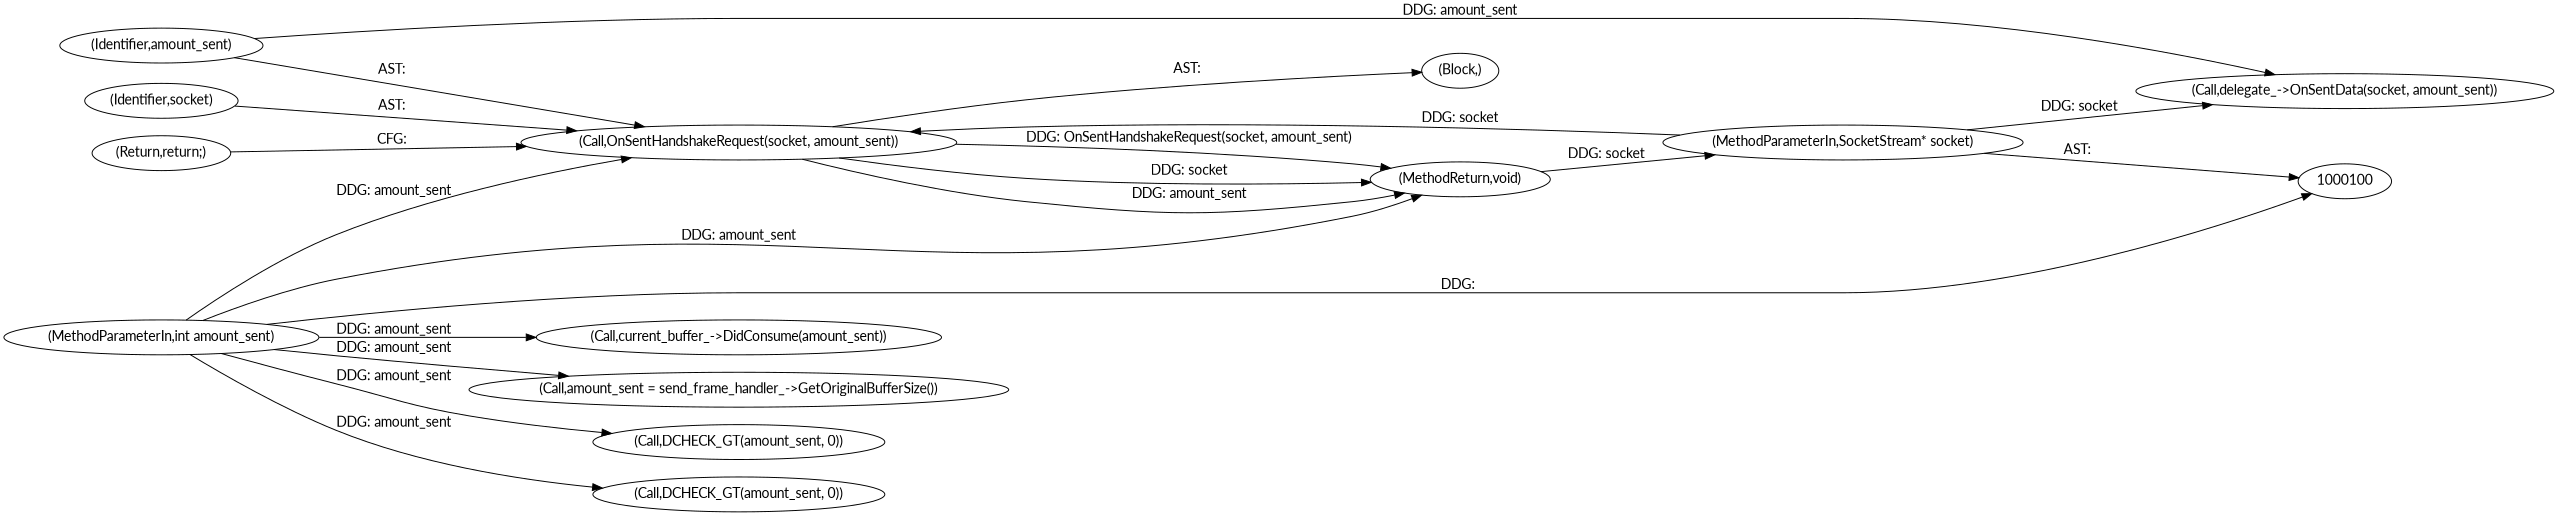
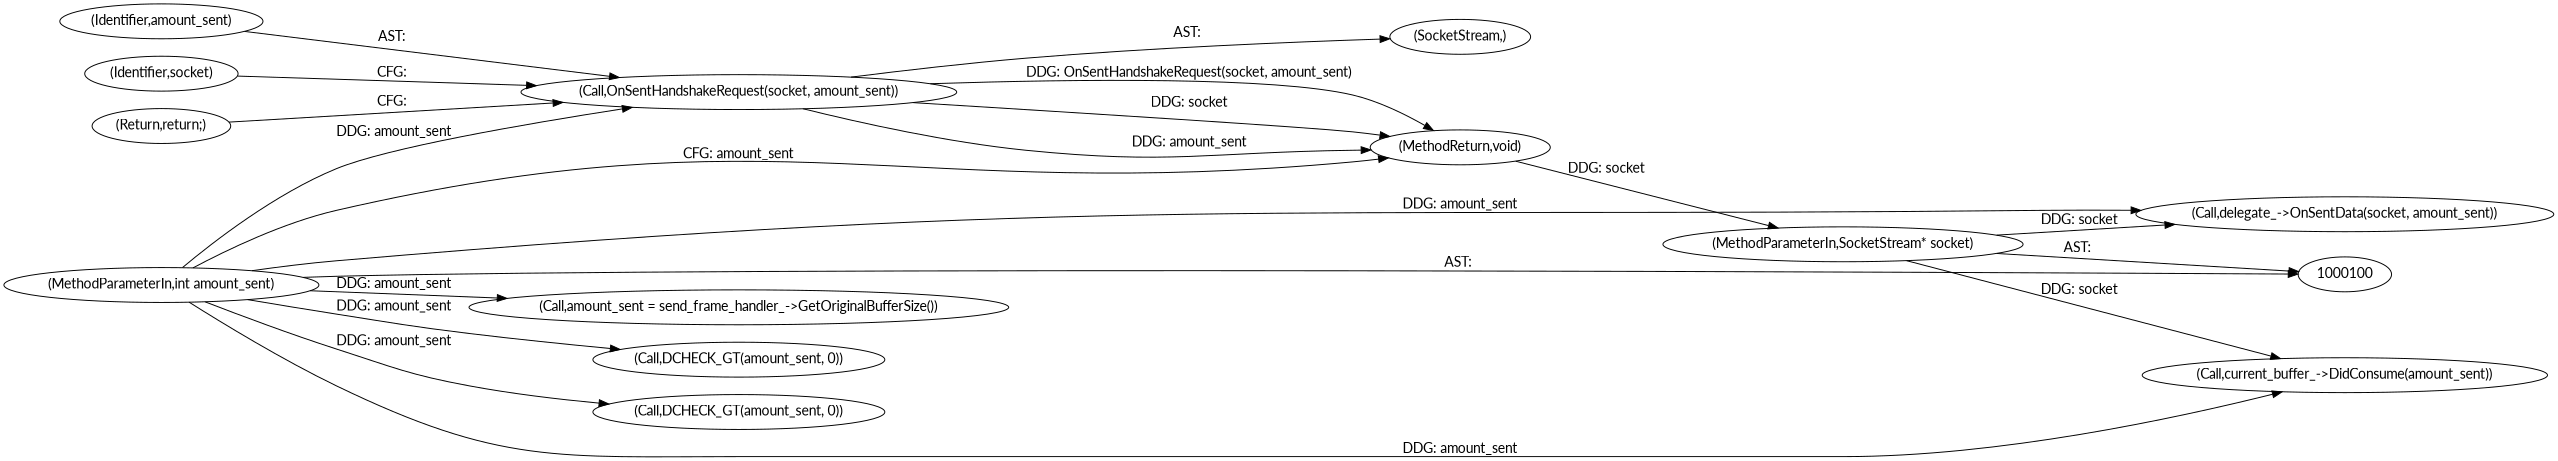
edge "(Identifier,amount_sent)" -> "(Call,delegate_->OnSentData(socket, amount_sent))": now "(MethodParameterIn,int amount_sent)" -> "(Call,delegate_->OnSentData(socket, amount_sent))"
node "(Block,)": label "(Block,)" -> "(SocketStream,)"
edge "(Identifier,socket)" -> "(Call,OnSentHandshakeRequest(socket, amount_sent))": label "AST: " -> "CFG: "
edge "(MethodParameterIn,SocketStream* socket)" -> "(Call,OnSentHandshakeRequest(socket, amount_sent))": now "(MethodParameterIn,SocketStream* socket)" -> "(Call,current_buffer_->DidConsume(amount_sent))"
edge "(MethodParameterIn,int amount_sent)" -> "(MethodReturn,void)": label "DDG: amount_sent" -> "CFG: amount_sent"
edge "(MethodParameterIn,int amount_sent)" -> "1000100": label "DDG: " -> "AST: "
